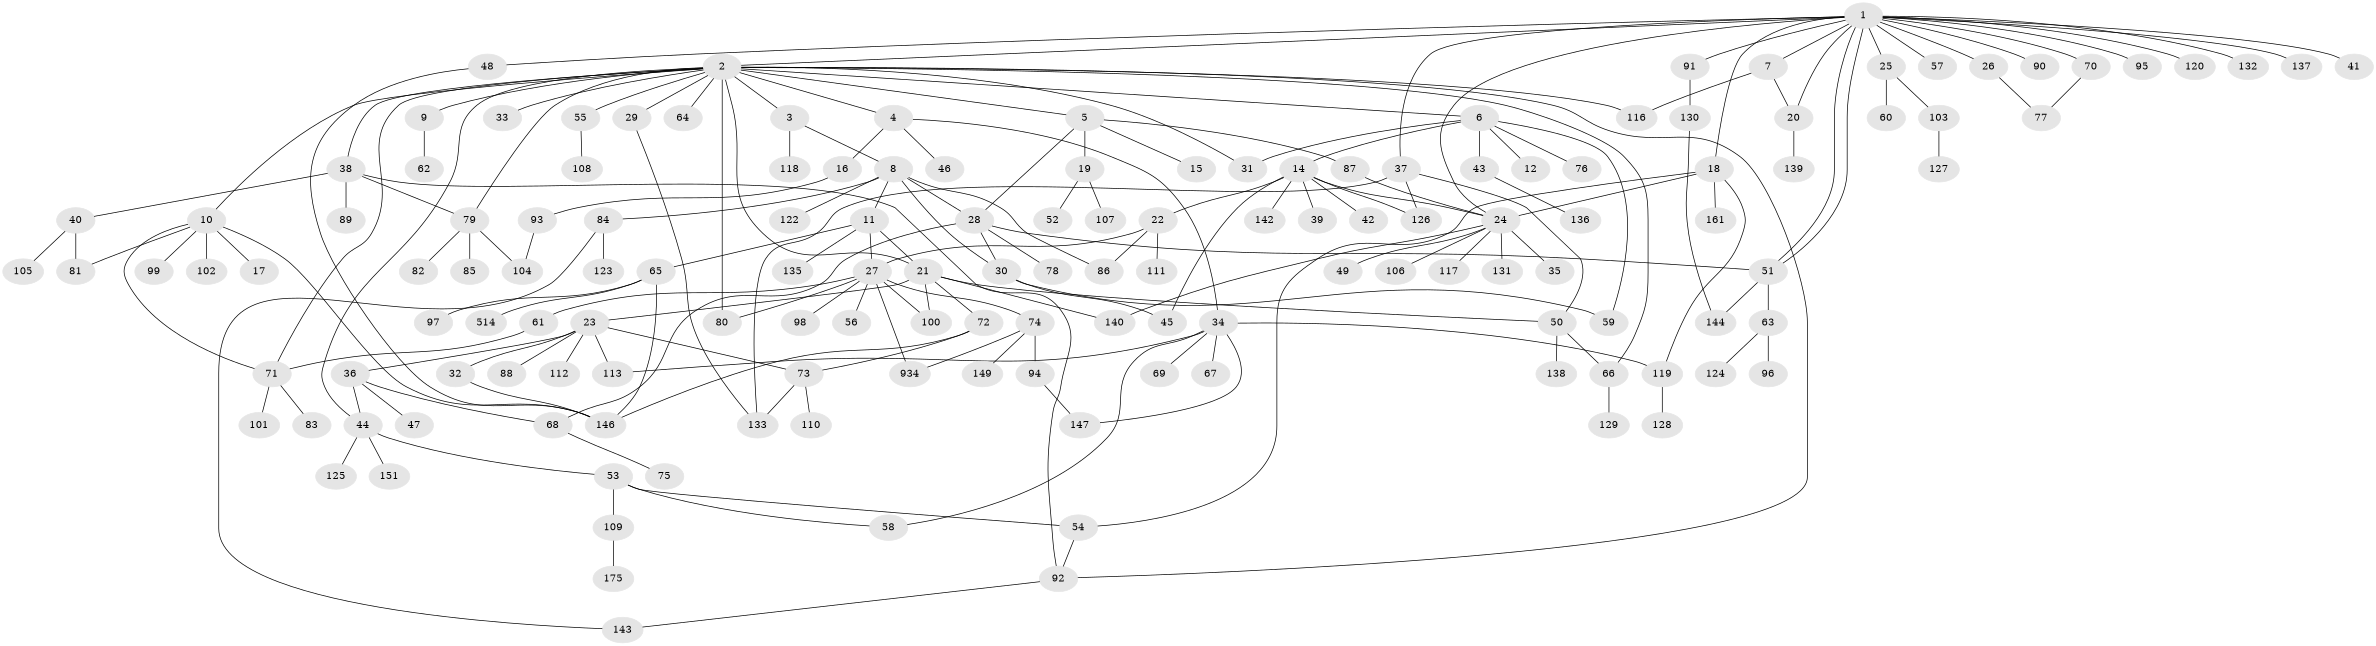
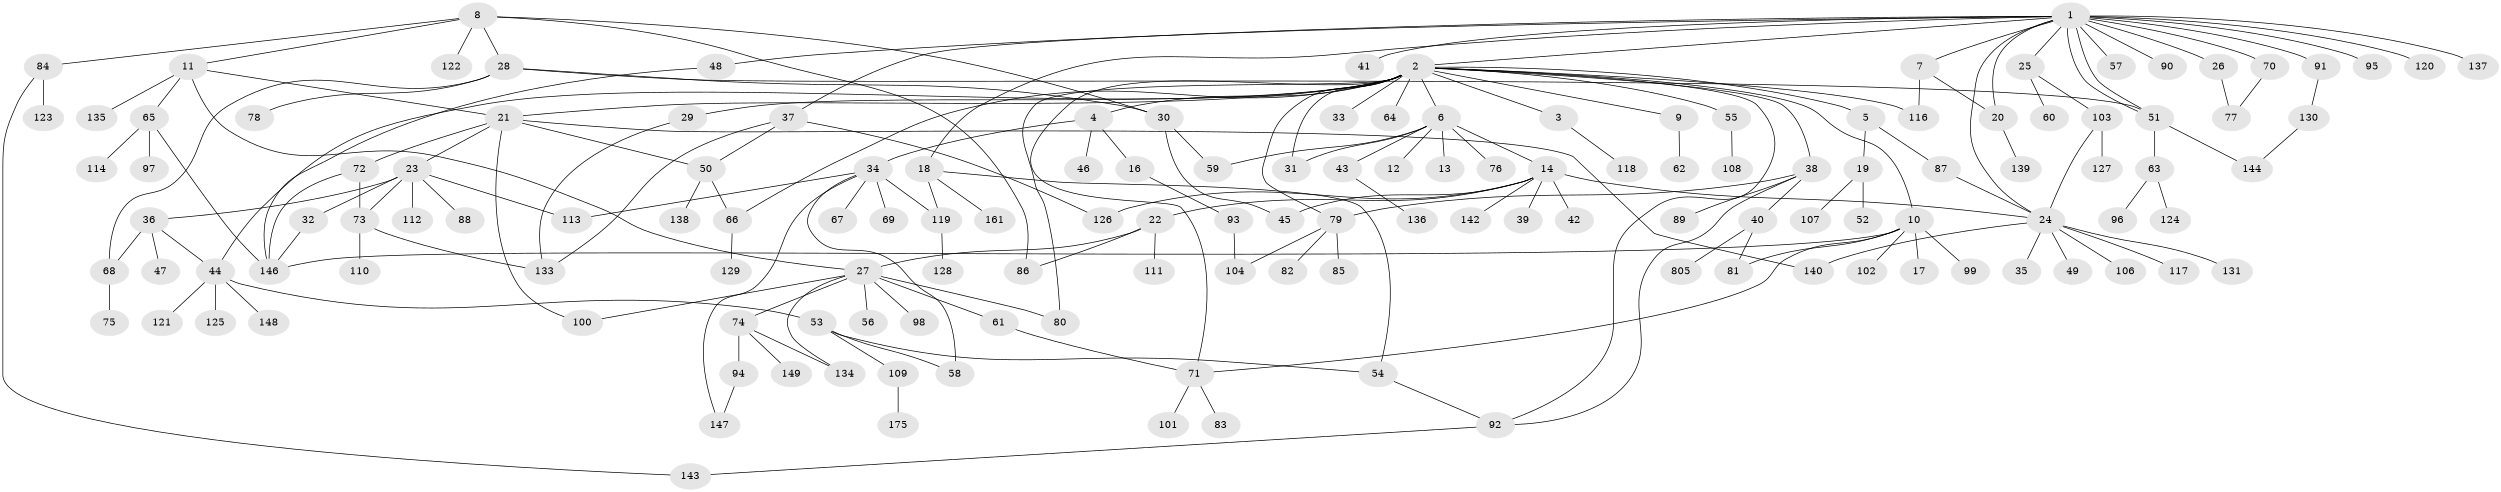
node "132": removed
edge "3" -- "8": removed
edge "5" -- "28": removed
node "15": removed
node "13": added
edge "18" -- "24": now "103" -- "24"
node "105": label "105" -> "805"
node "148": added
node "514": label "514" -> "114"
node "934": label "934" -> "134"
node "151": label "151" -> "121"
